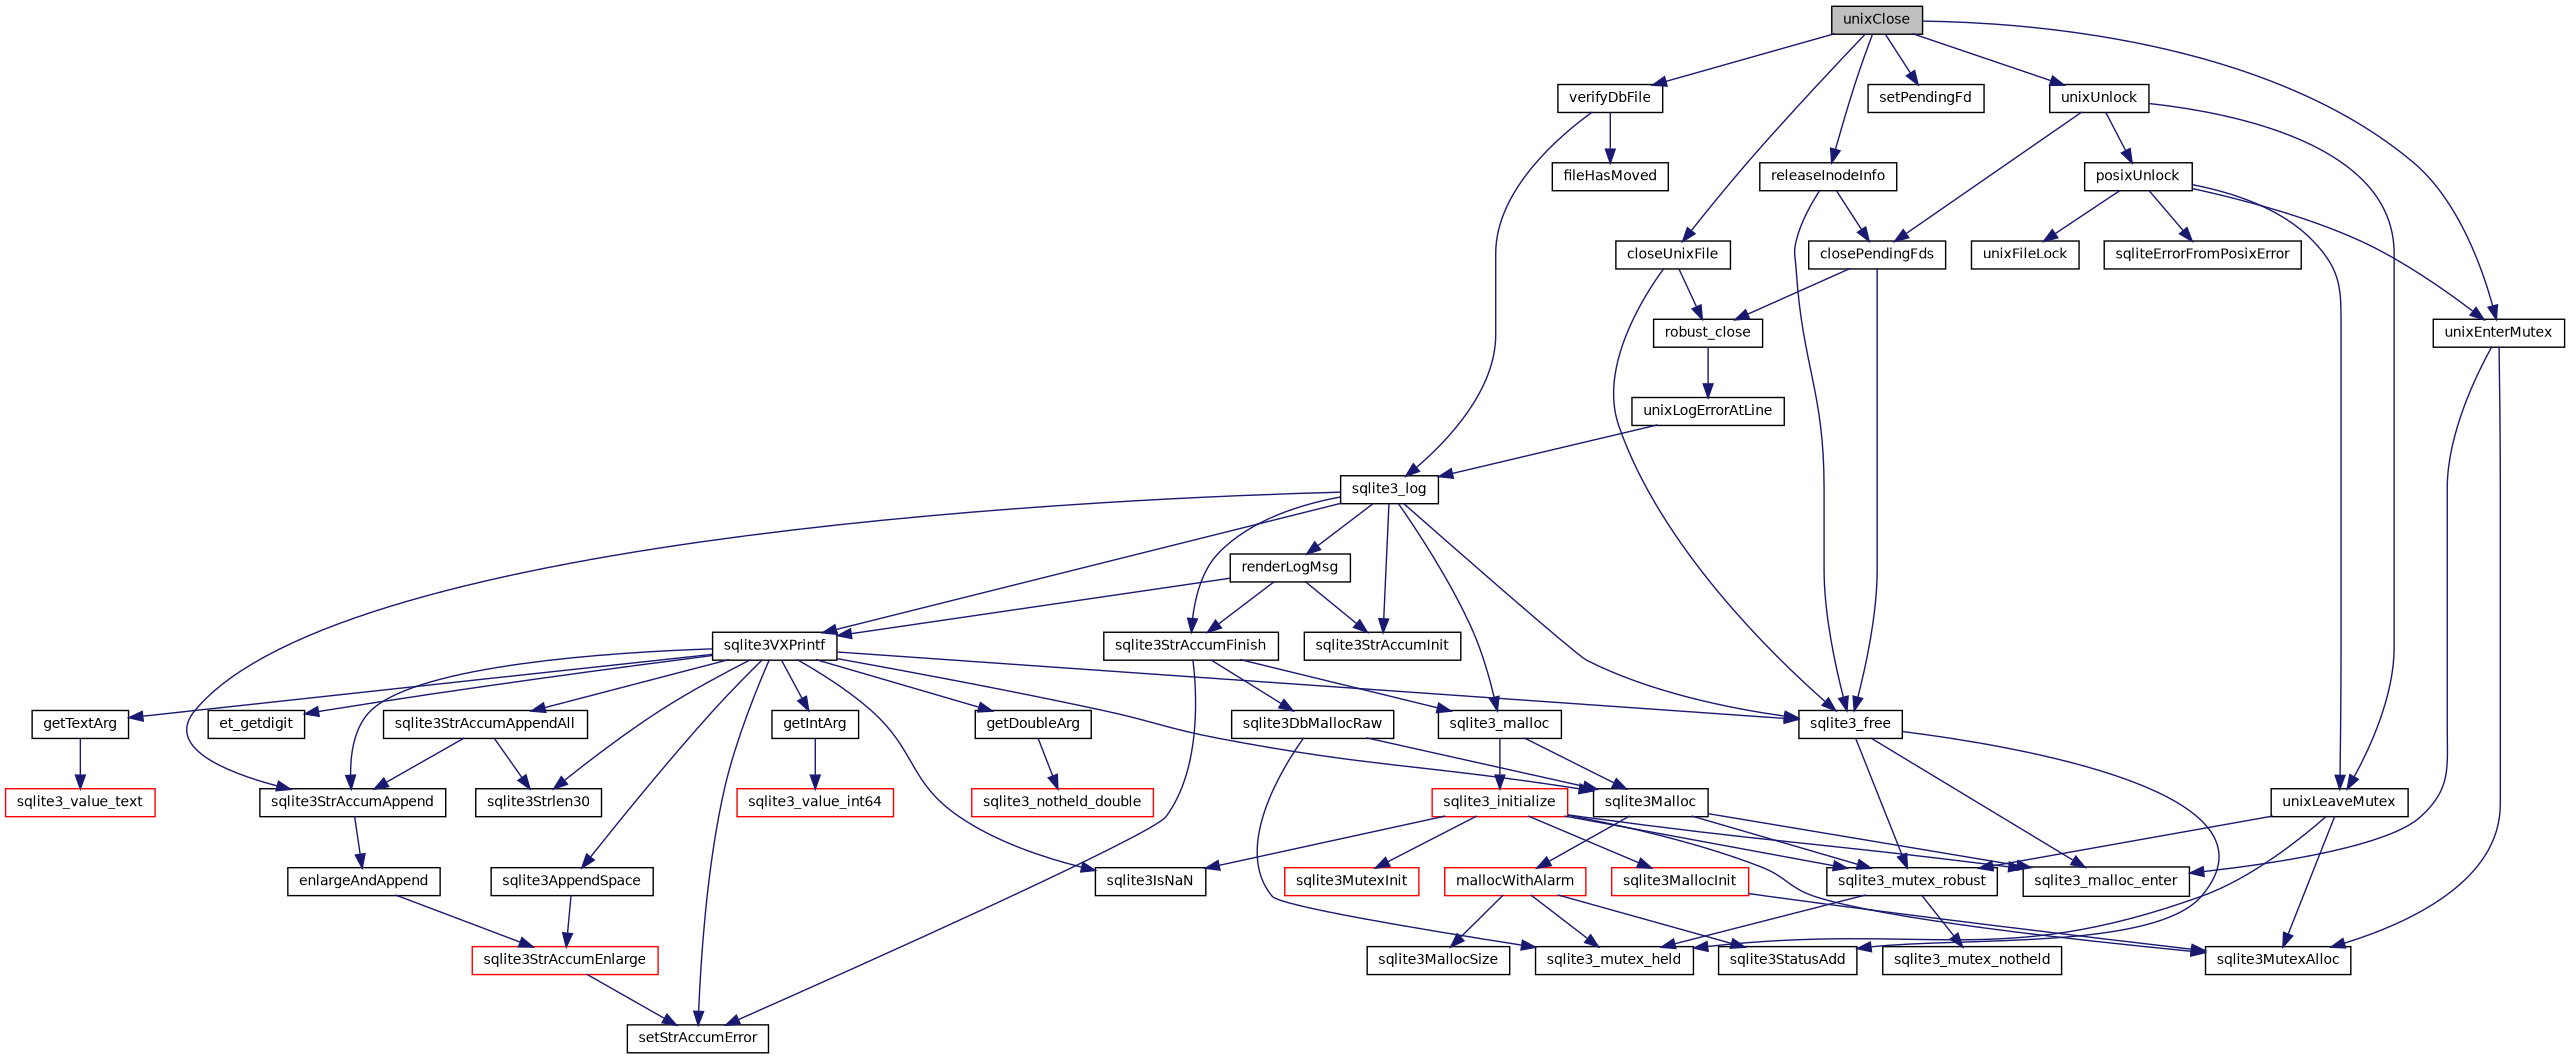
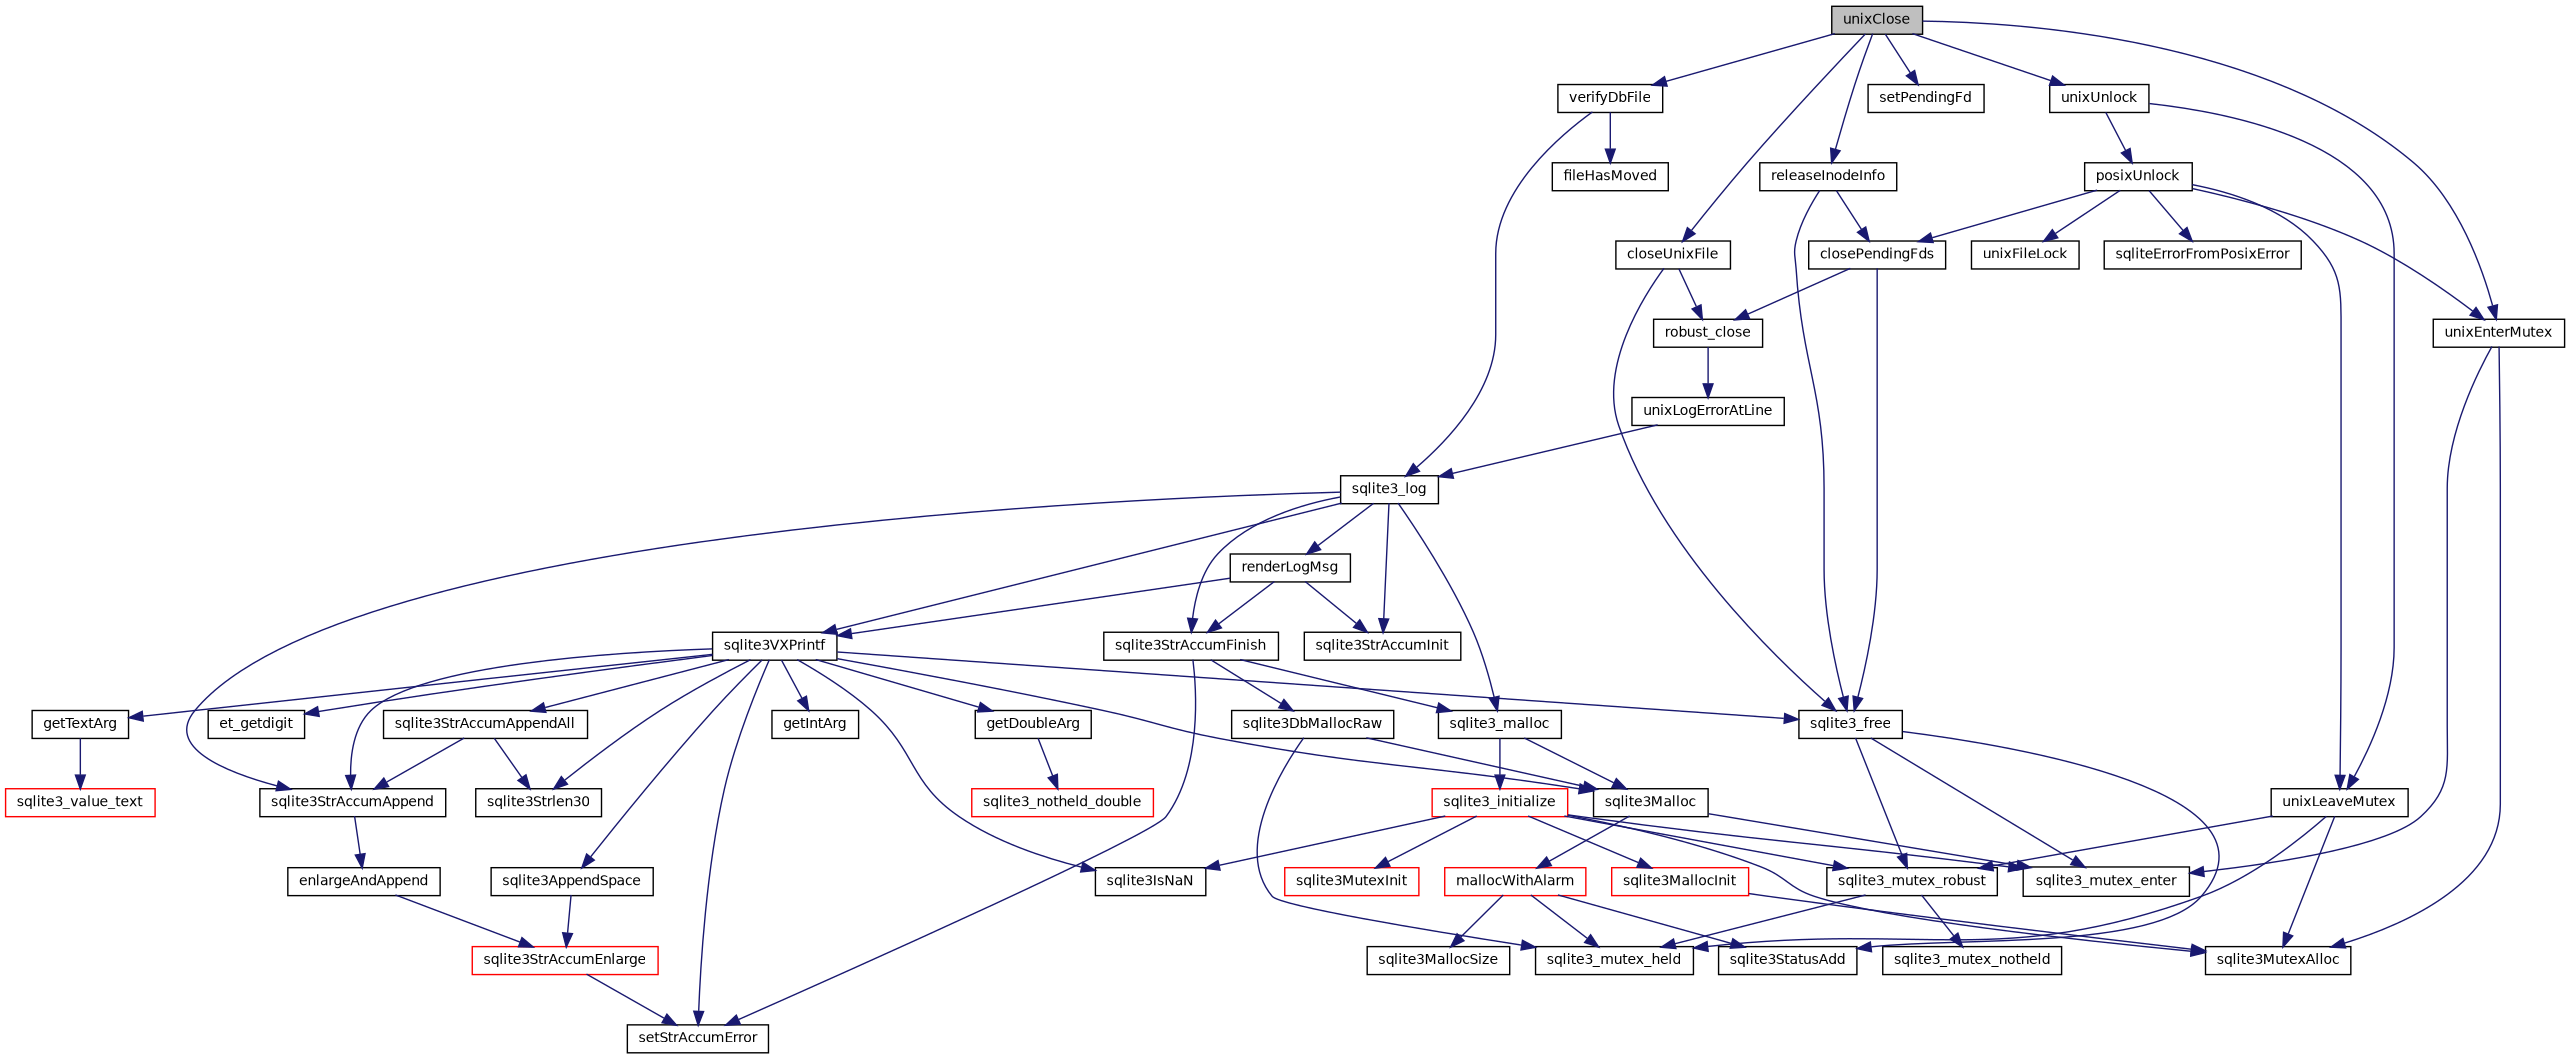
edge "unixUnlock" -> "closePendingFds": now "posixUnlock" -> "closePendingFds"
edge "sqlite3_log" -> "sqlite3_free": removed
node "sqlite3_value_int64": removed
edge "sqlite3Malloc" -> "sqlite3_mutex_robust": removed
node "sqlite3_malloc_enter": label "sqlite3_malloc_enter" -> "sqlite3_mutex_enter"
